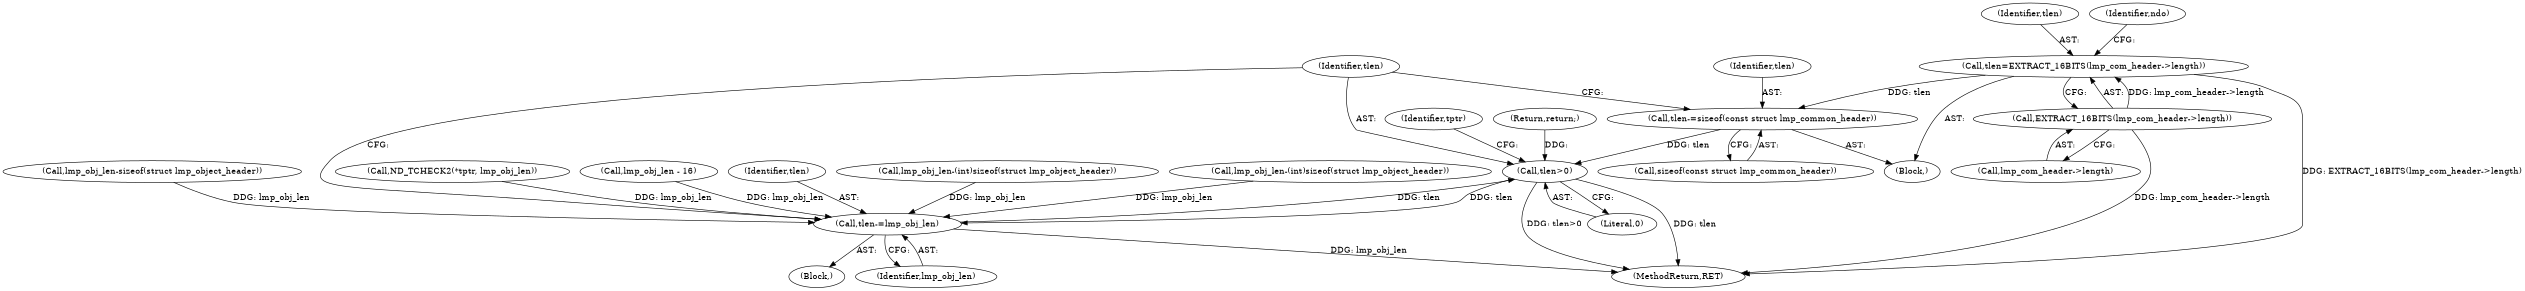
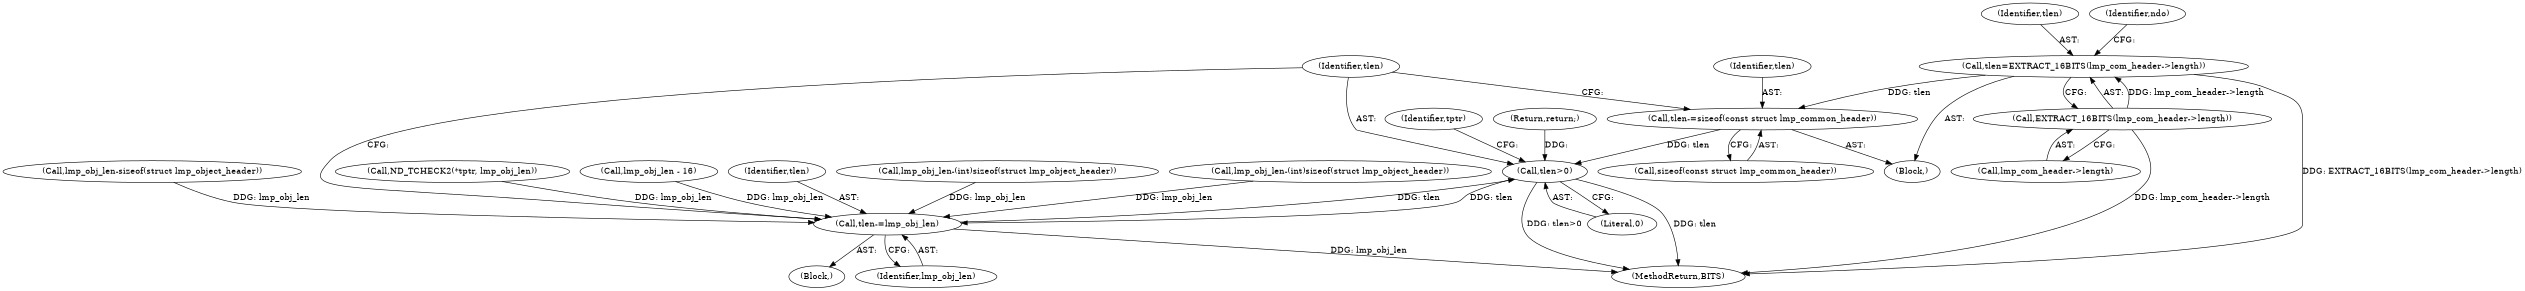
node "(MethodReturn,RET)": label "(MethodReturn,RET)" -> "(MethodReturn,BITS)"
